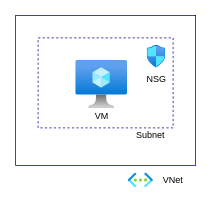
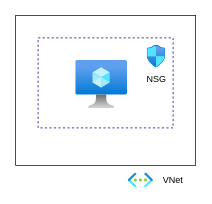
node "VM": removed
node "Subnet": removed
